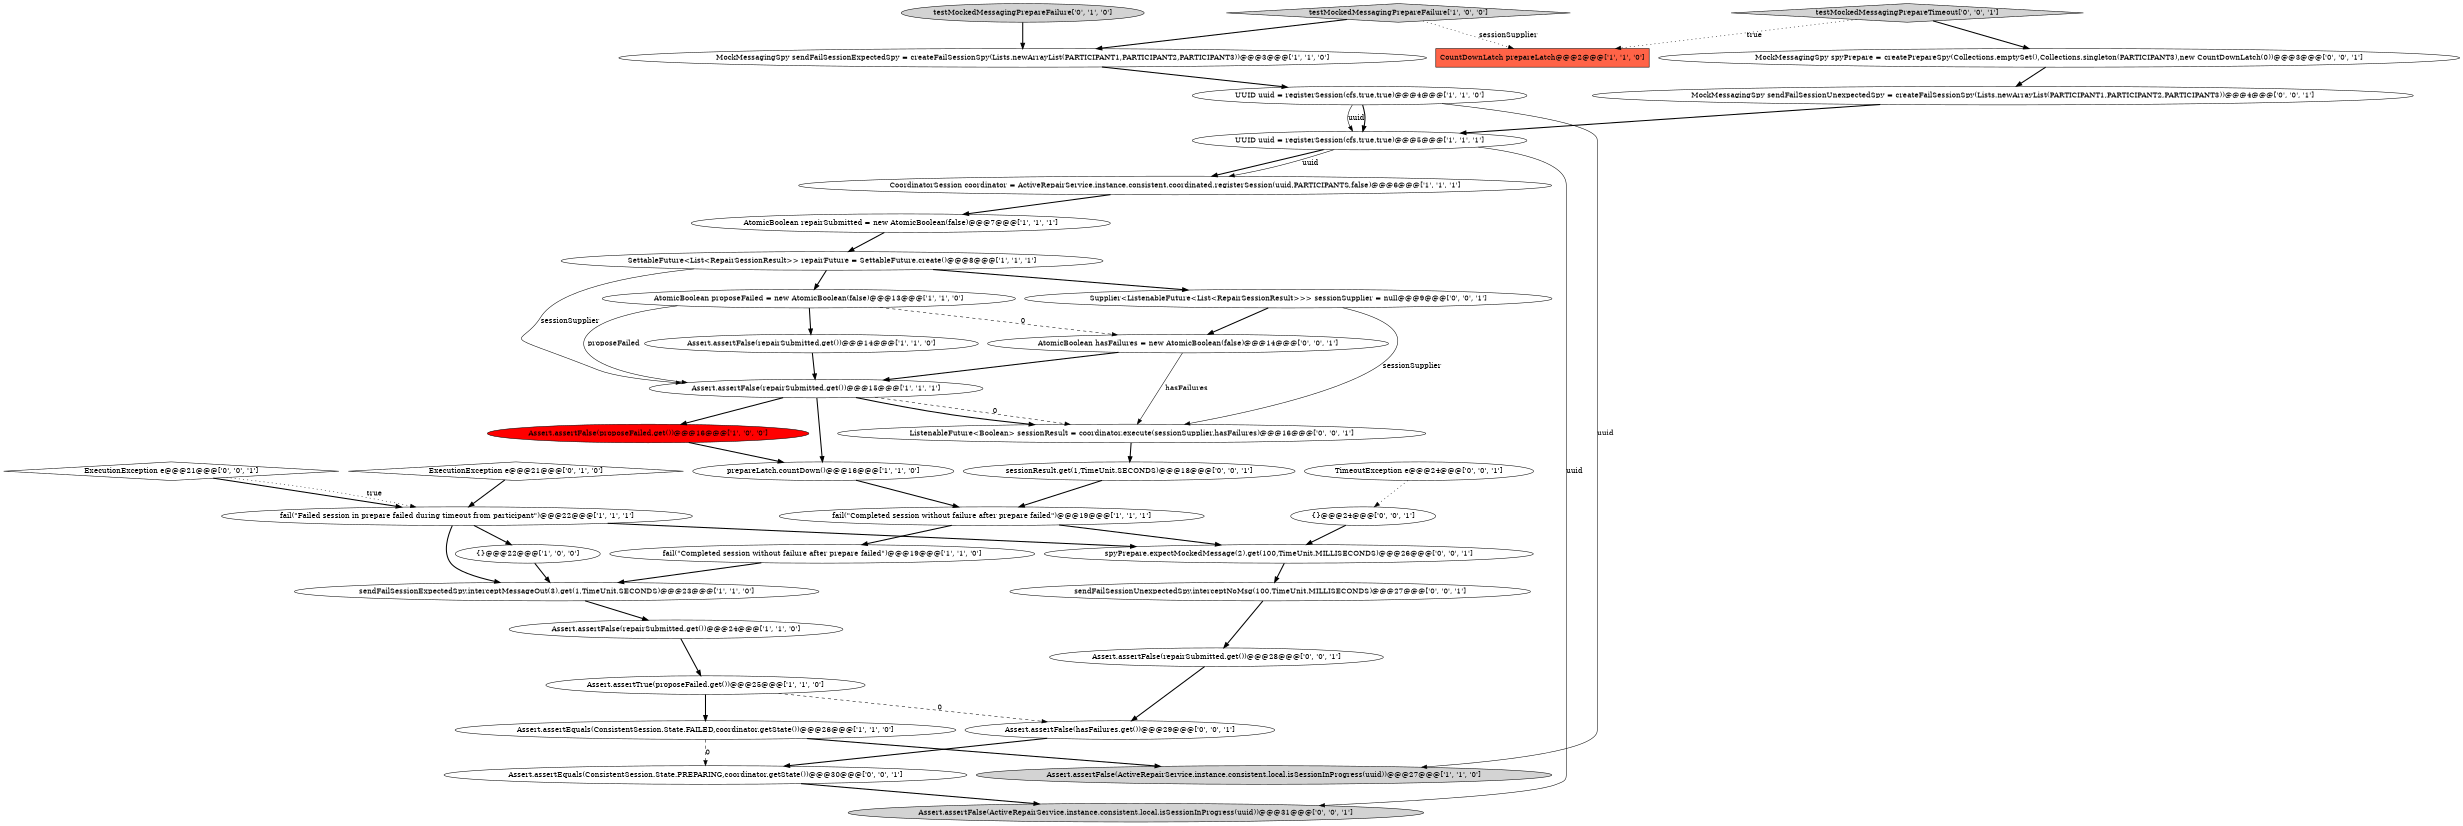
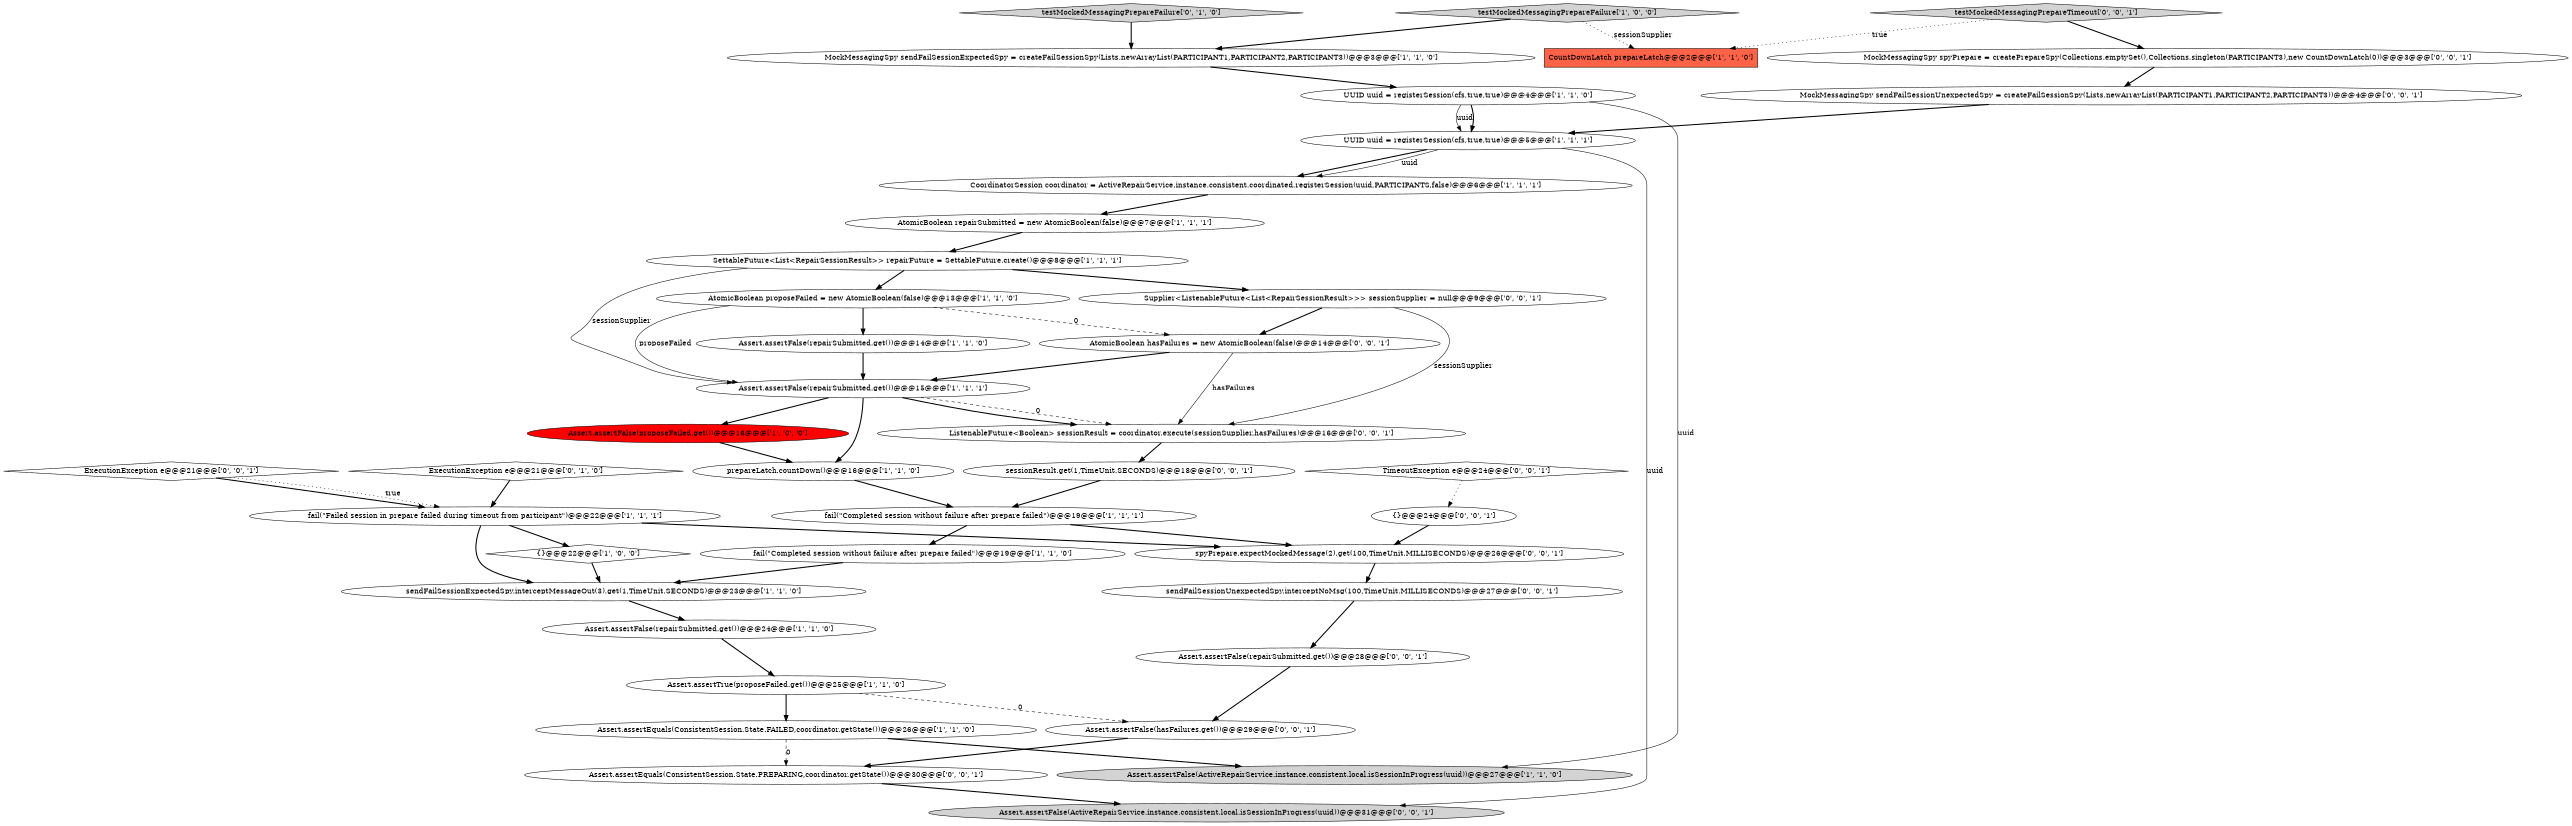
node "testMockedMessagingPrepareFailure['0', '1', '0']": shape ellipse -> diamond
node "TimeoutException e@@@24@@@['0', '0', '1']": shape ellipse -> diamond
node "{}@@@22@@@['1', '0', '0']": shape ellipse -> diamond
